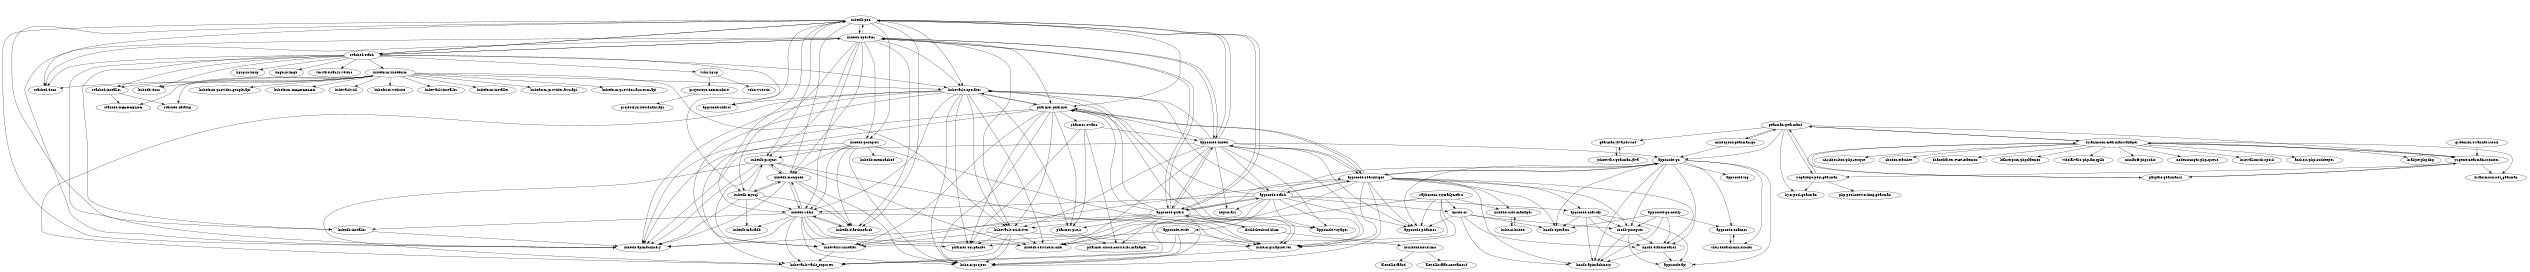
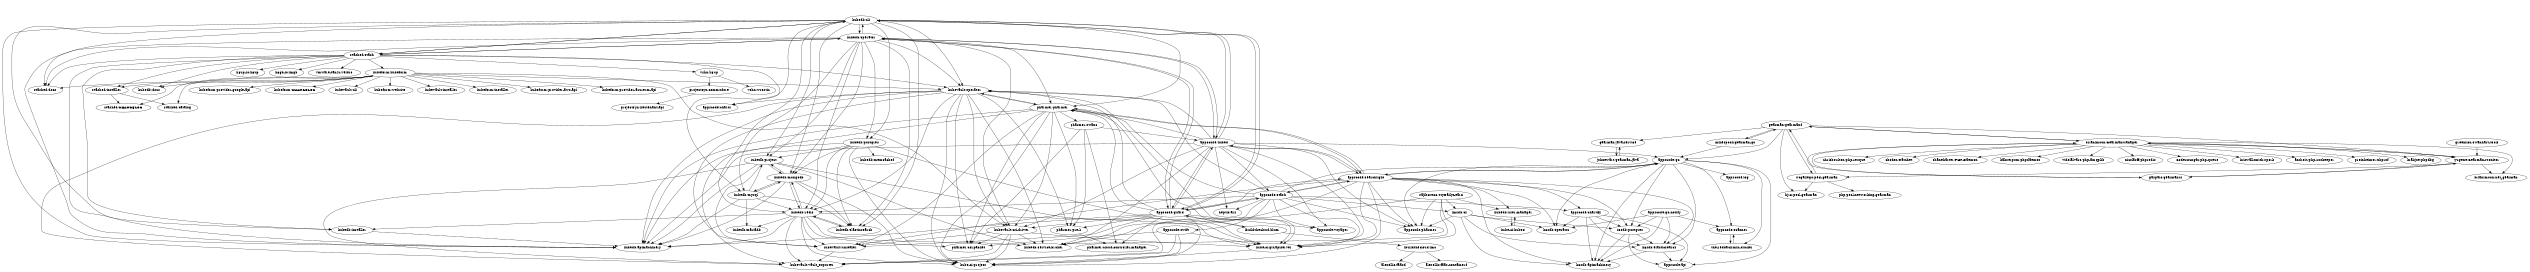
node "kubedb/pecl": label "kubedb/pecl" -> "kubedb/cli"
node "preinheimer/xhprof": added
